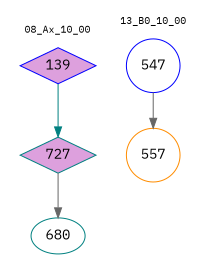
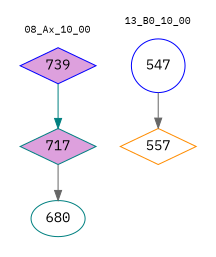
node "139": label "139" -> "739"
node "727": label "727" -> "717"
node "557": shape circle -> diamond
